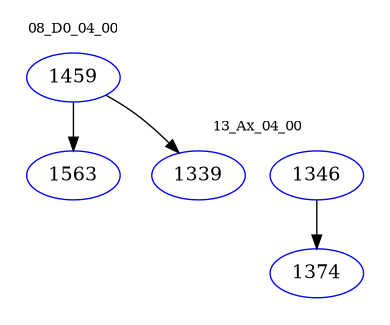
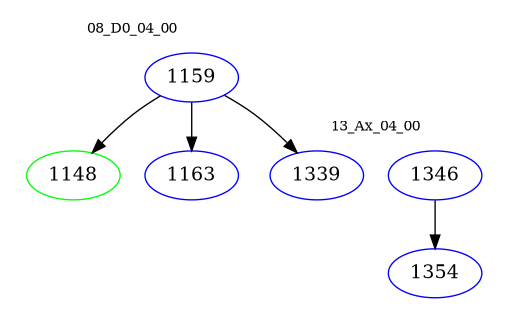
node "1459": label "1459" -> "1159"
node "1148": added
node "1563": label "1563" -> "1163"
node "1374": label "1374" -> "1354"
